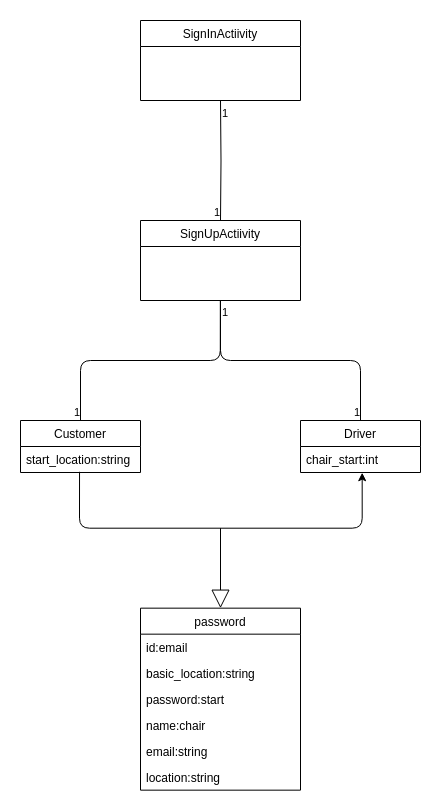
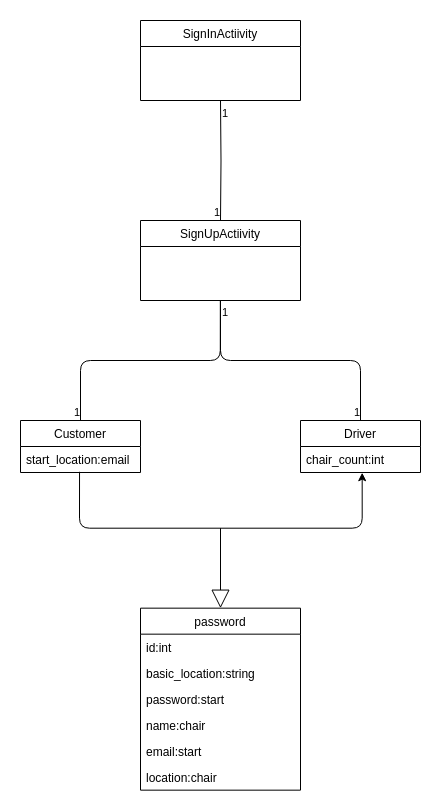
node "start_location:string": label "start_location:string" -> "start_location:email"
node "chair_start:int": label "chair_start:int" -> "chair_count:int"
node "id:email": label "id:email" -> "id:int"
node "email:string": label "email:string" -> "email:start"
node "location:string": label "location:string" -> "location:chair"
